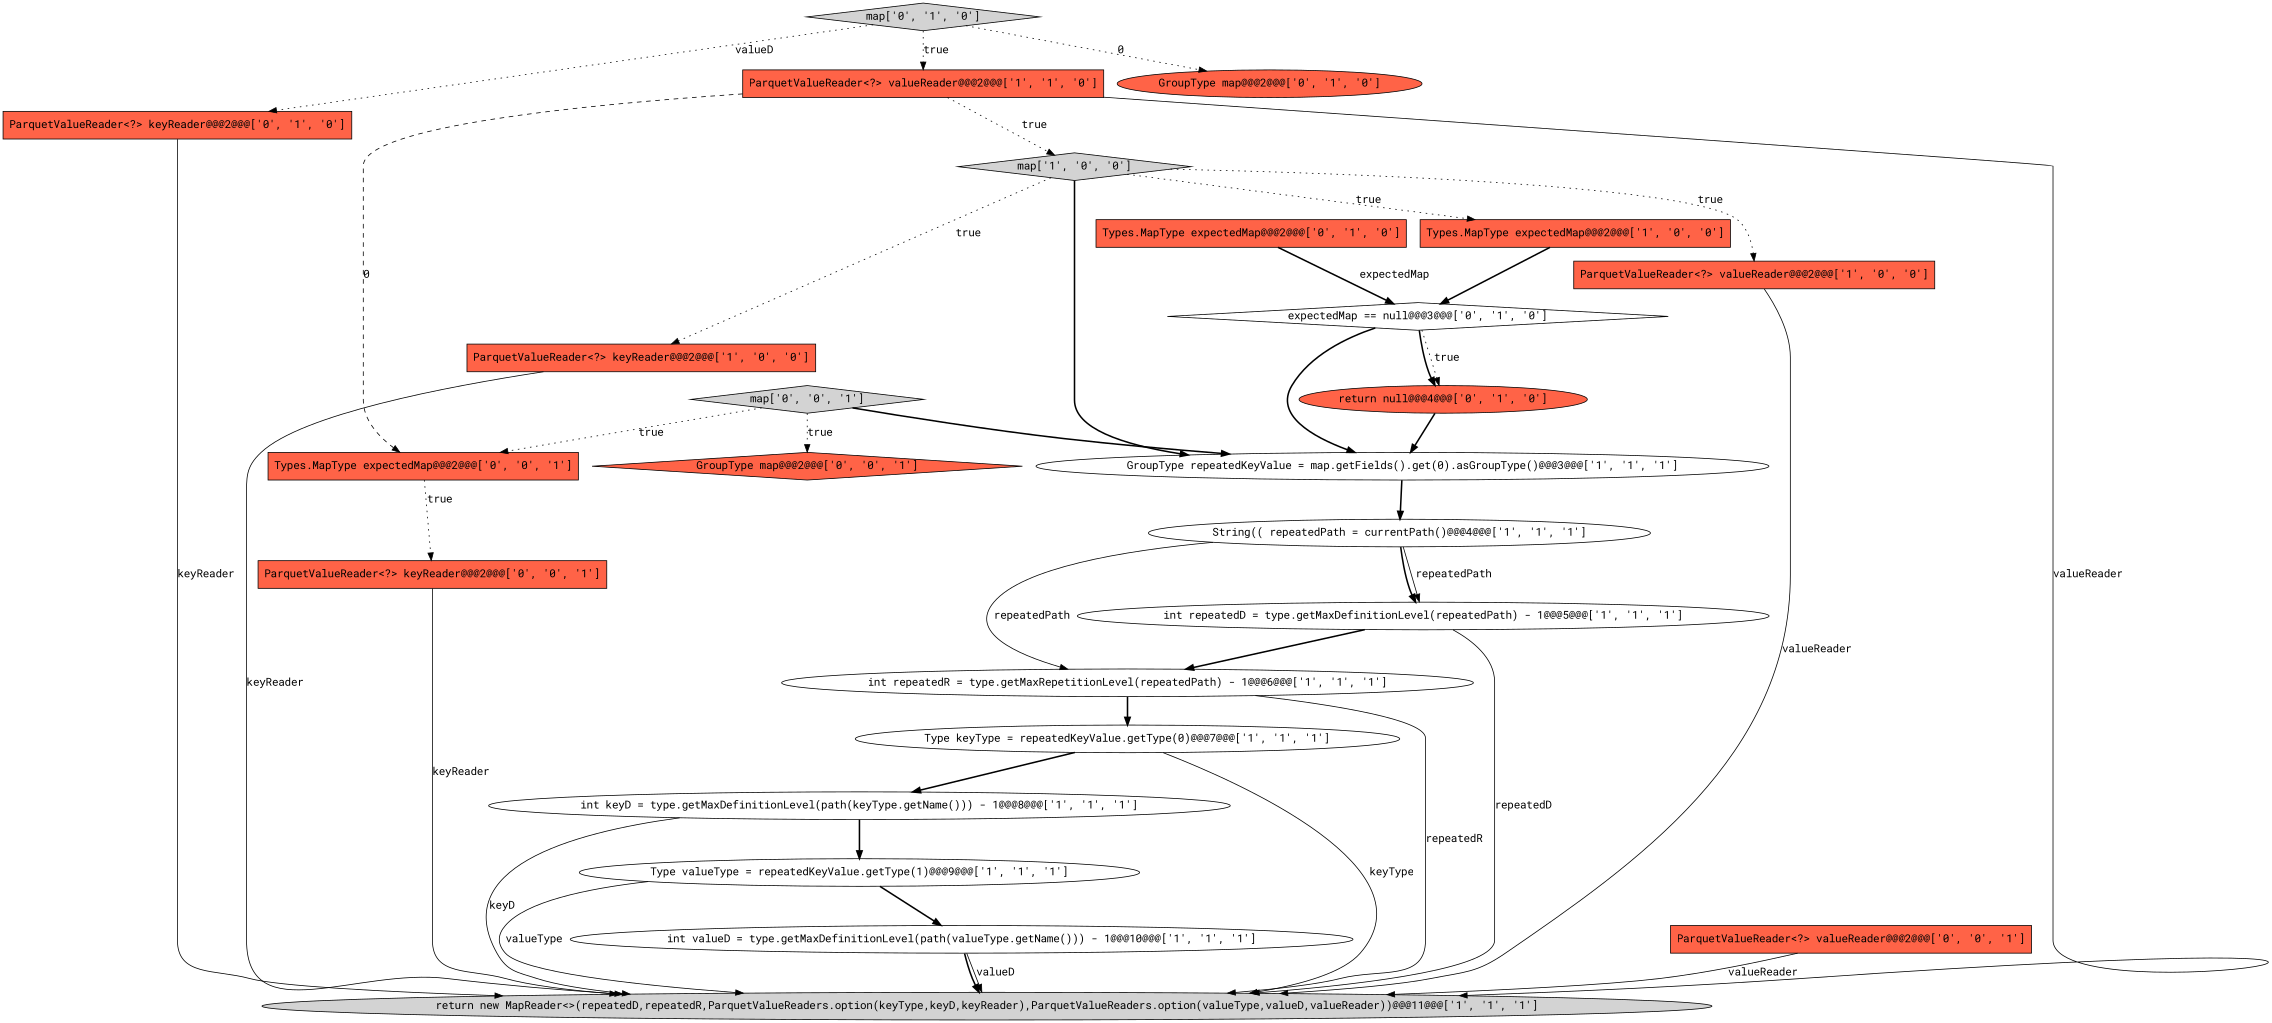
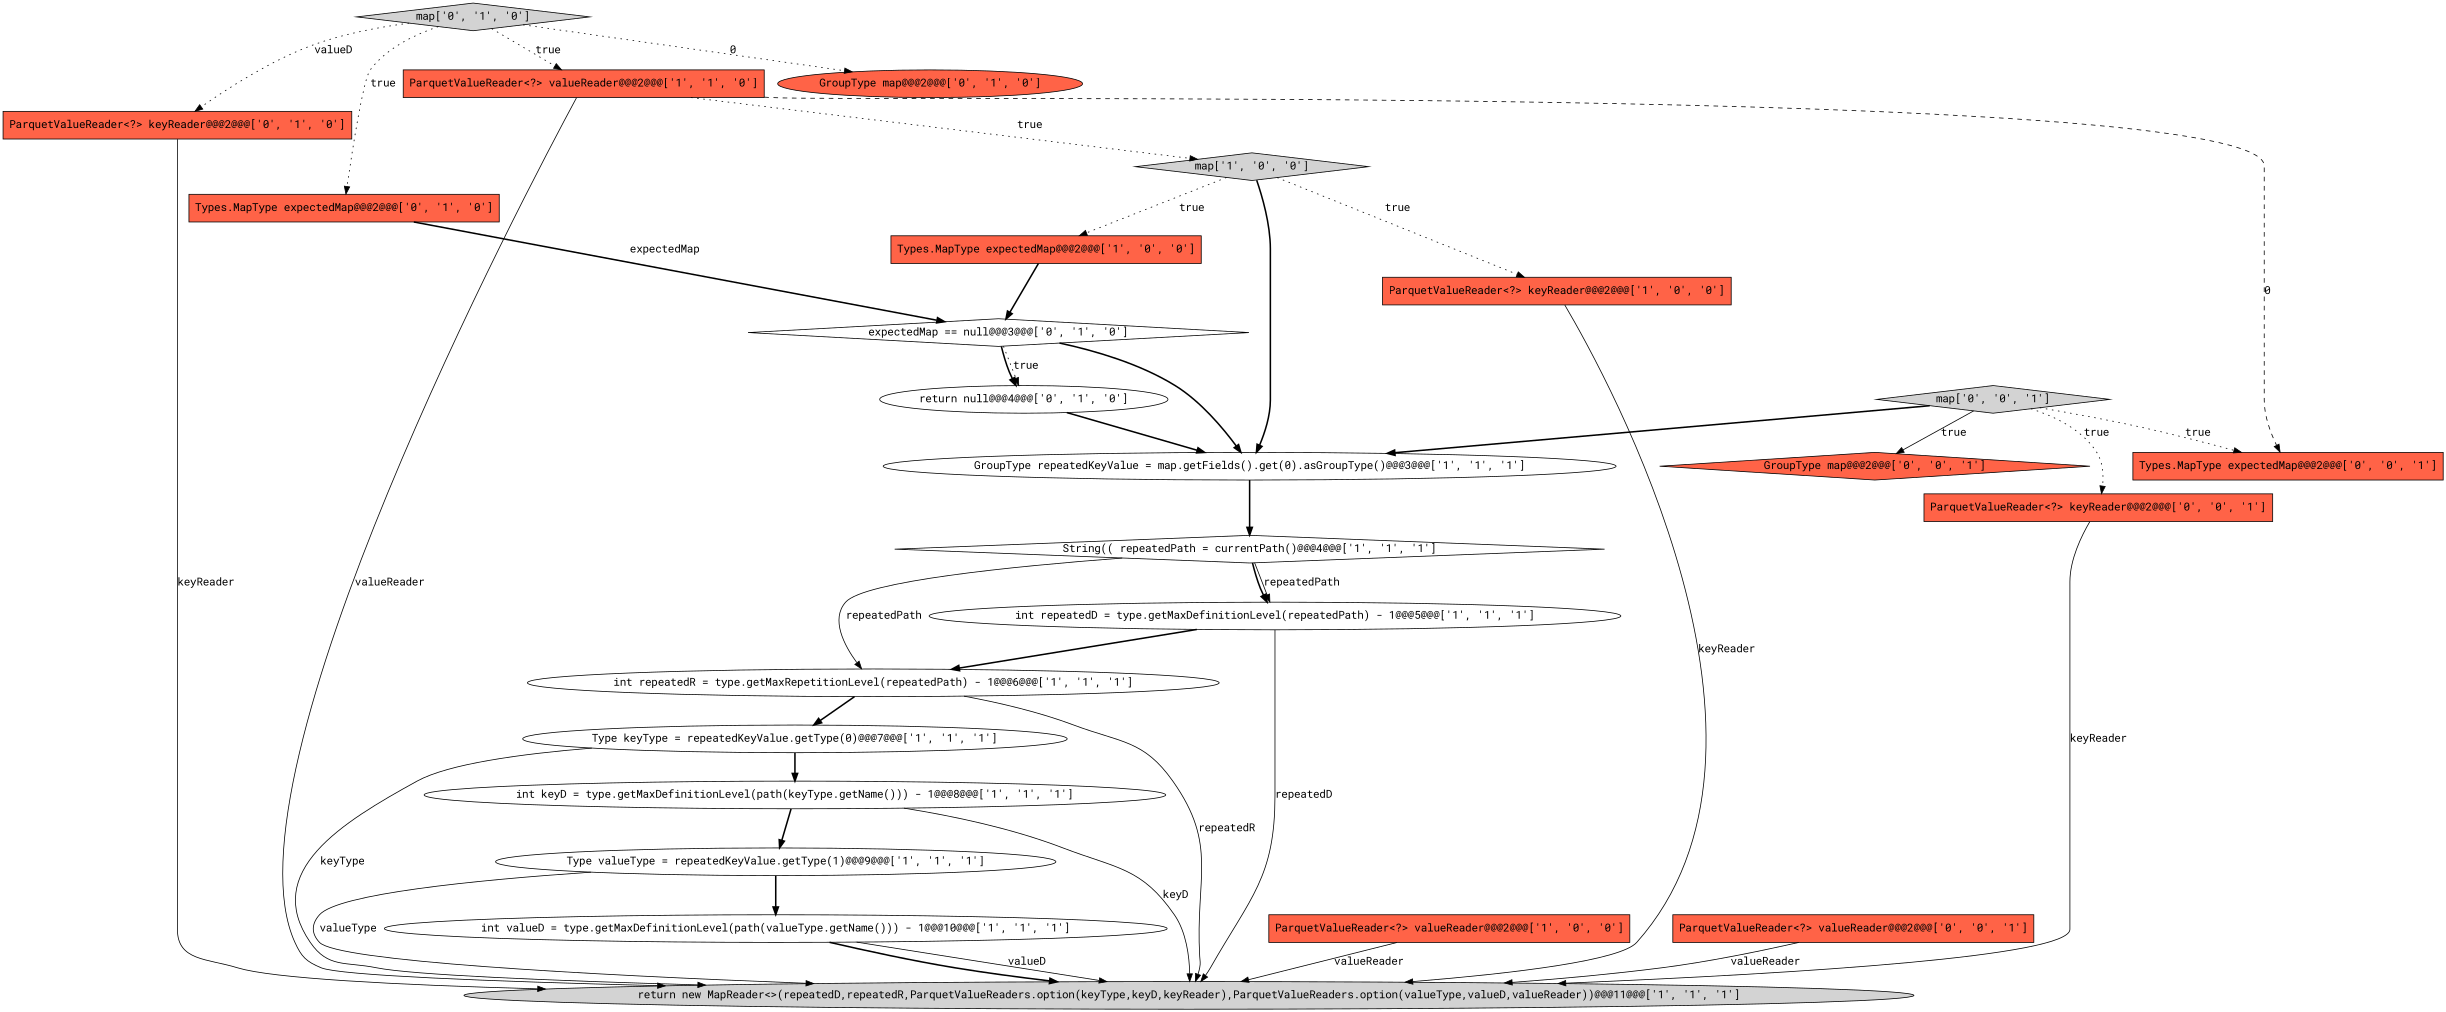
edge "map['0', '1', '0']" -> "Types.MapType expectedMap@@@2@@@['0', '1', '0']": added, label "true"
edge "map['1', '0', '0']" -> "ParquetValueReader<?> valueReader@@@2@@@['1', '0', '0']": removed, label "true"
node "return null@@@4@@@['0', '1', '0']": fillcolor tomato -> white
edge "map['0', '0', '1']" -> "GroupType map@@@2@@@['0', '0', '1']": style dotted -> solid
edge "Types.MapType expectedMap@@@2@@@['0', '0', '1']" -> "ParquetValueReader<?> keyReader@@@2@@@['0', '0', '1']": now "map['0', '0', '1']" -> "ParquetValueReader<?> keyReader@@@2@@@['0', '0', '1']"
node "String(( repeatedPath = currentPath()@@@4@@@['1', '1', '1']": shape ellipse -> diamond
